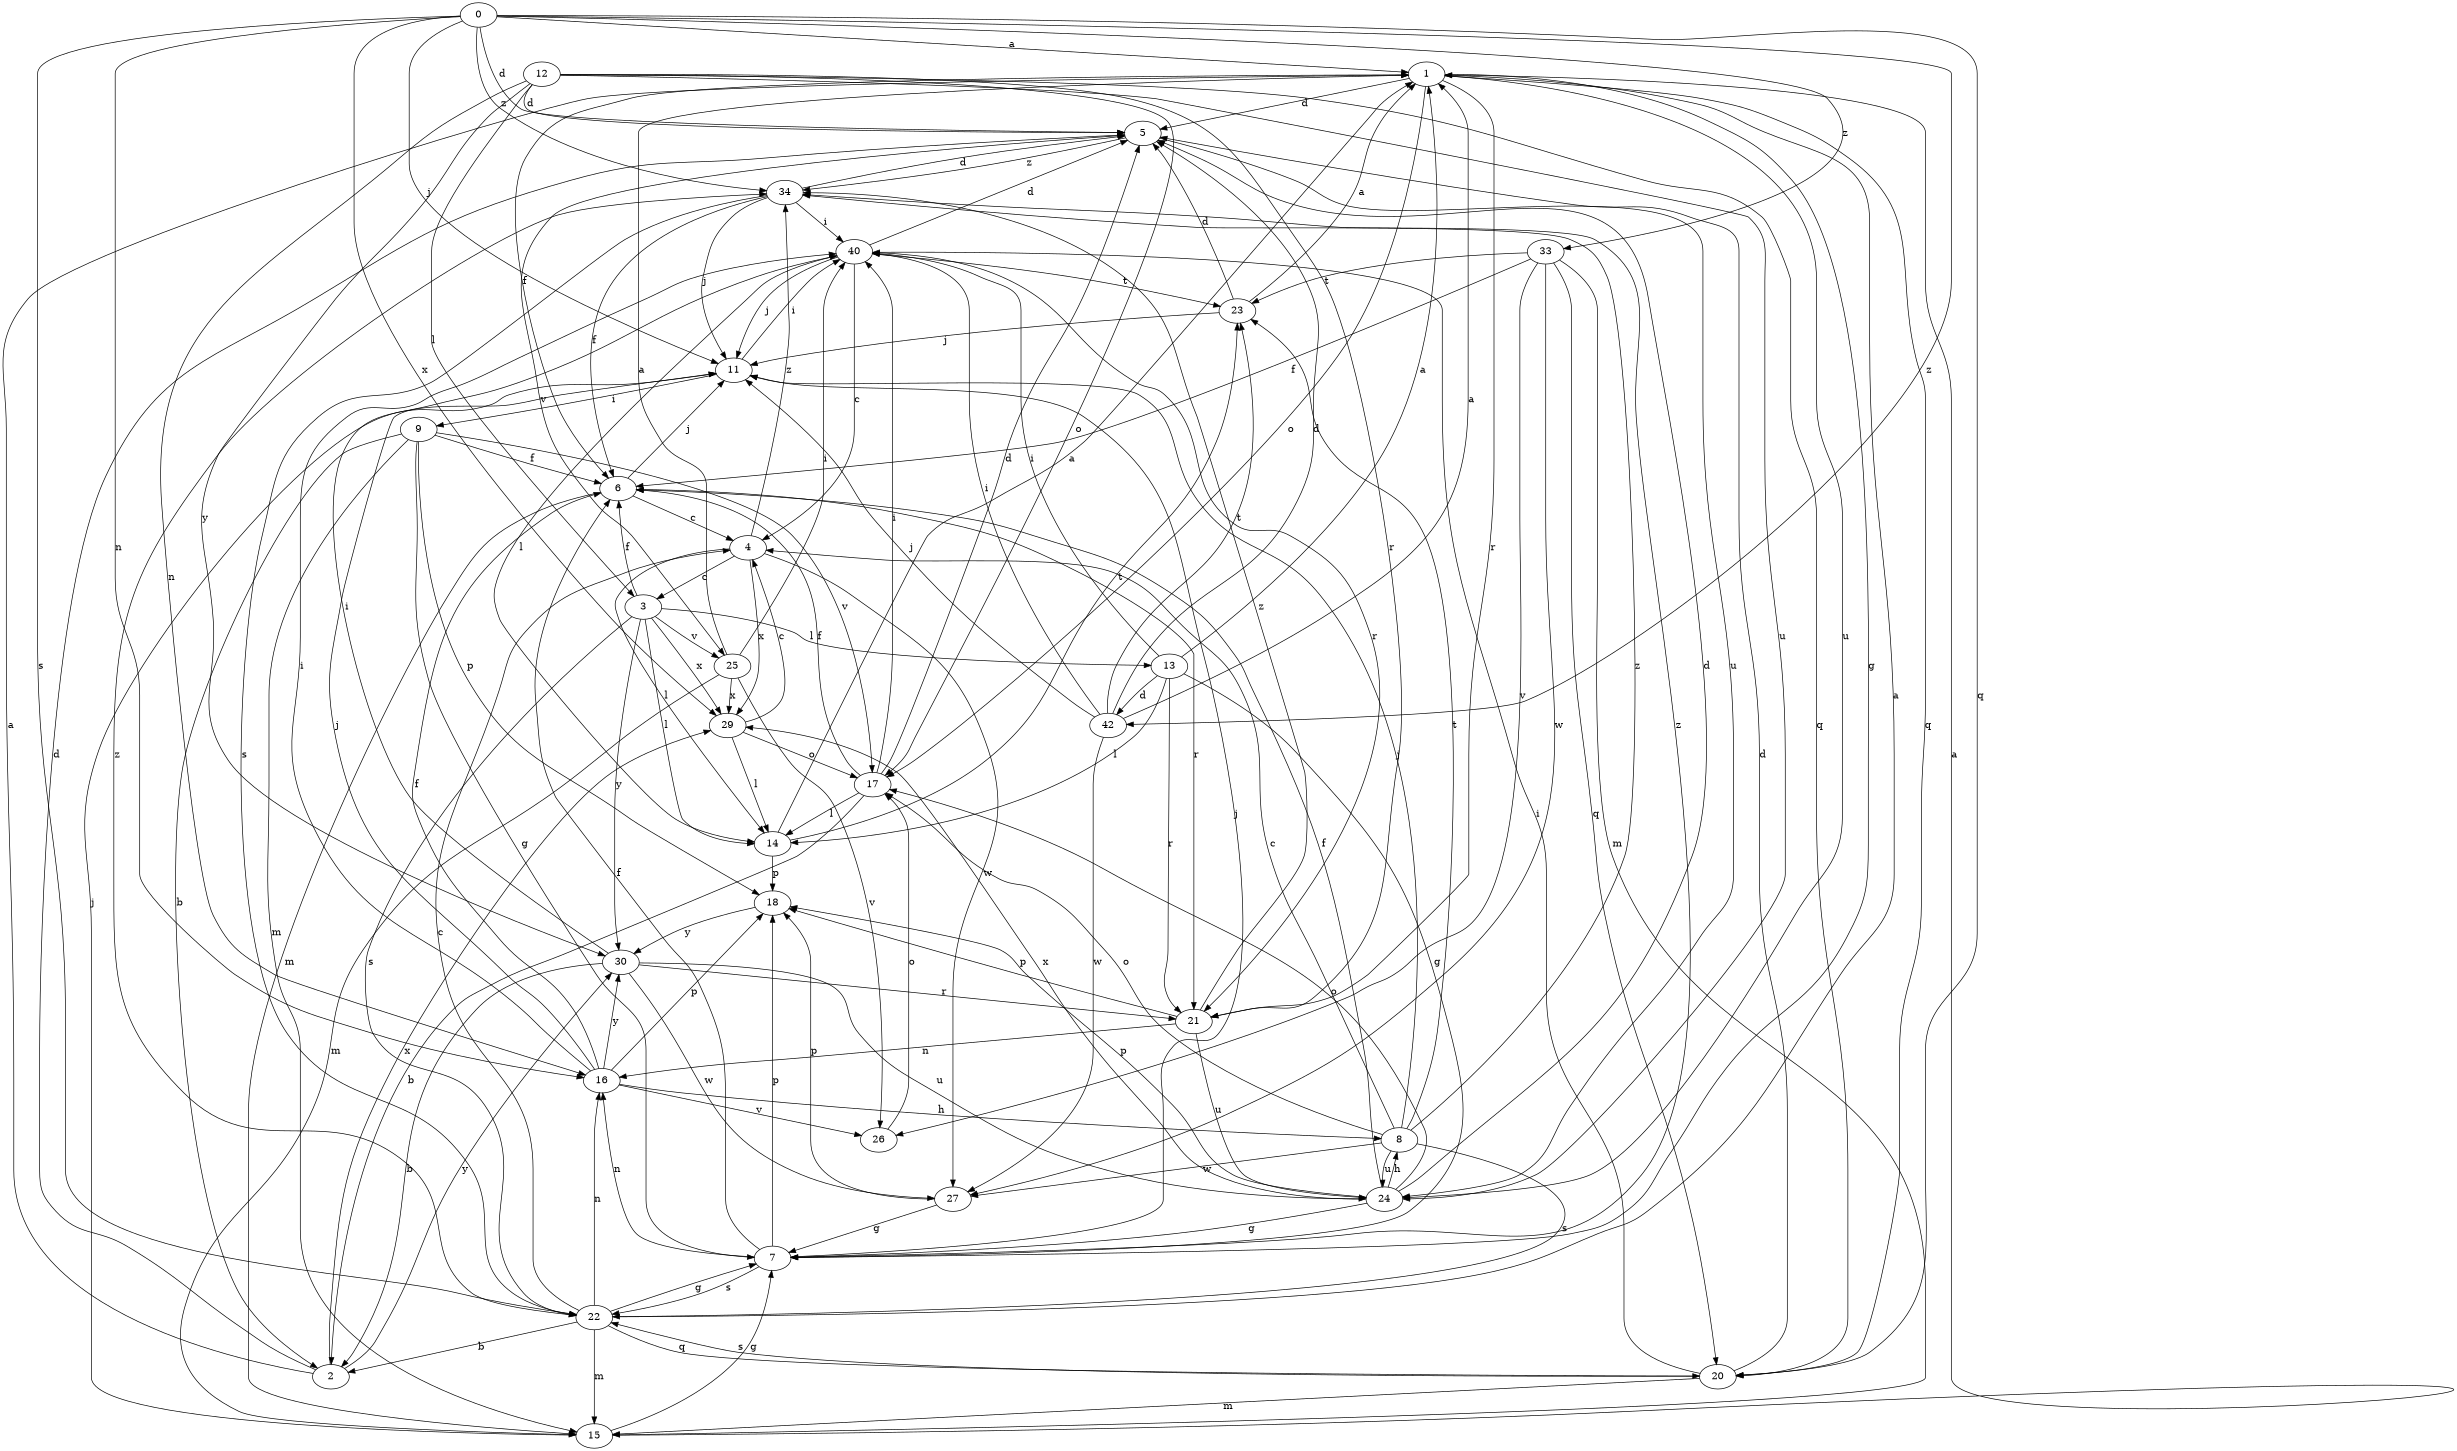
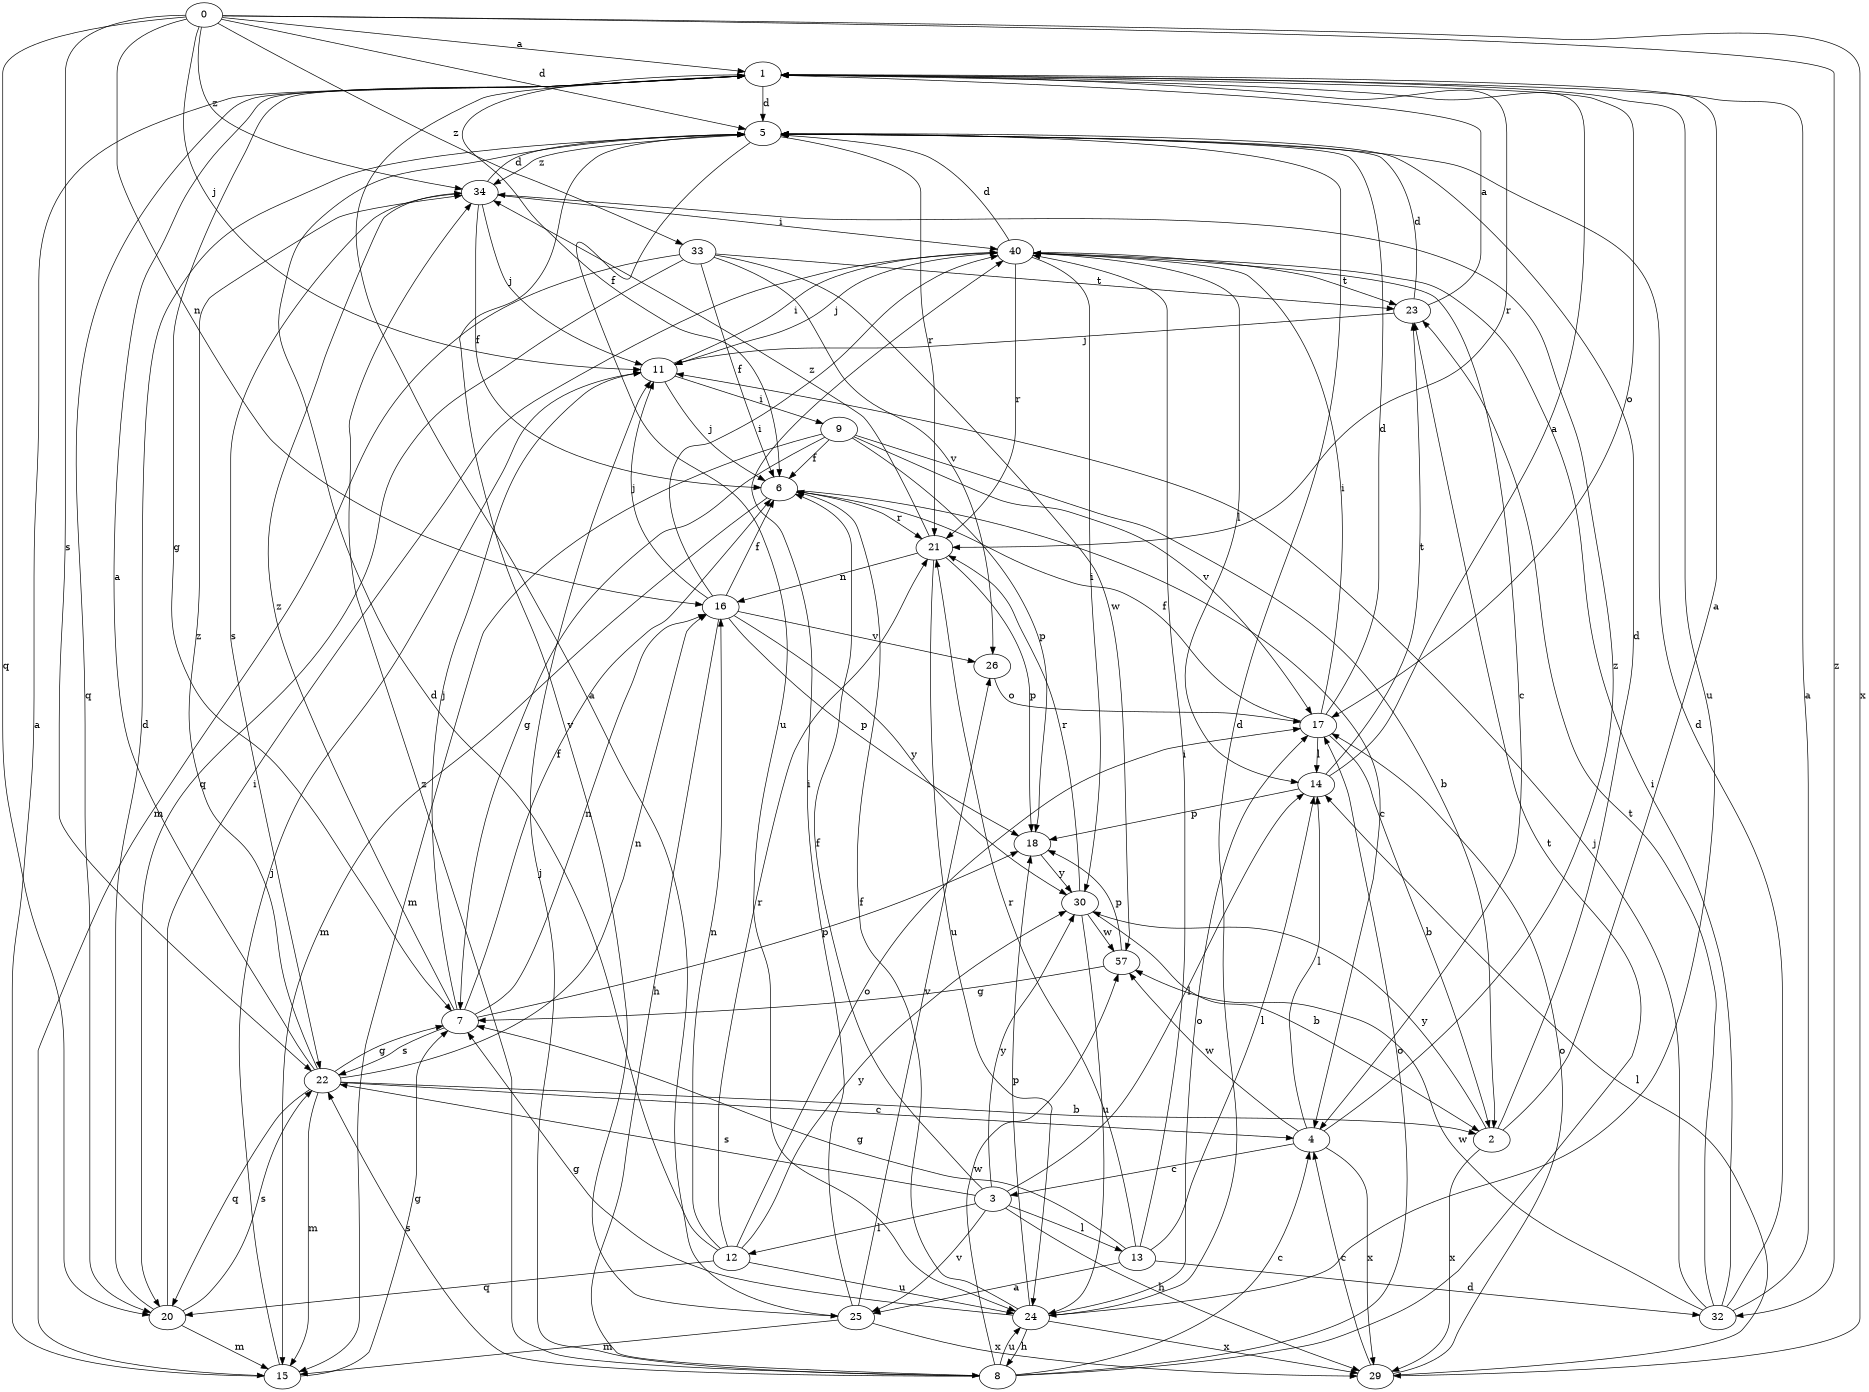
edge "5" -> "21": added, label "r"
edge "12" -> "3": reversed
edge "13" -> "1": now "13" -> "25"
edge "6" -> "11": reversed
edge "30" -> "40": reversed
edge "3" -> "29": label "x" -> "h"
node "42": label "42" -> "32"
node "27": label "27" -> "57"
